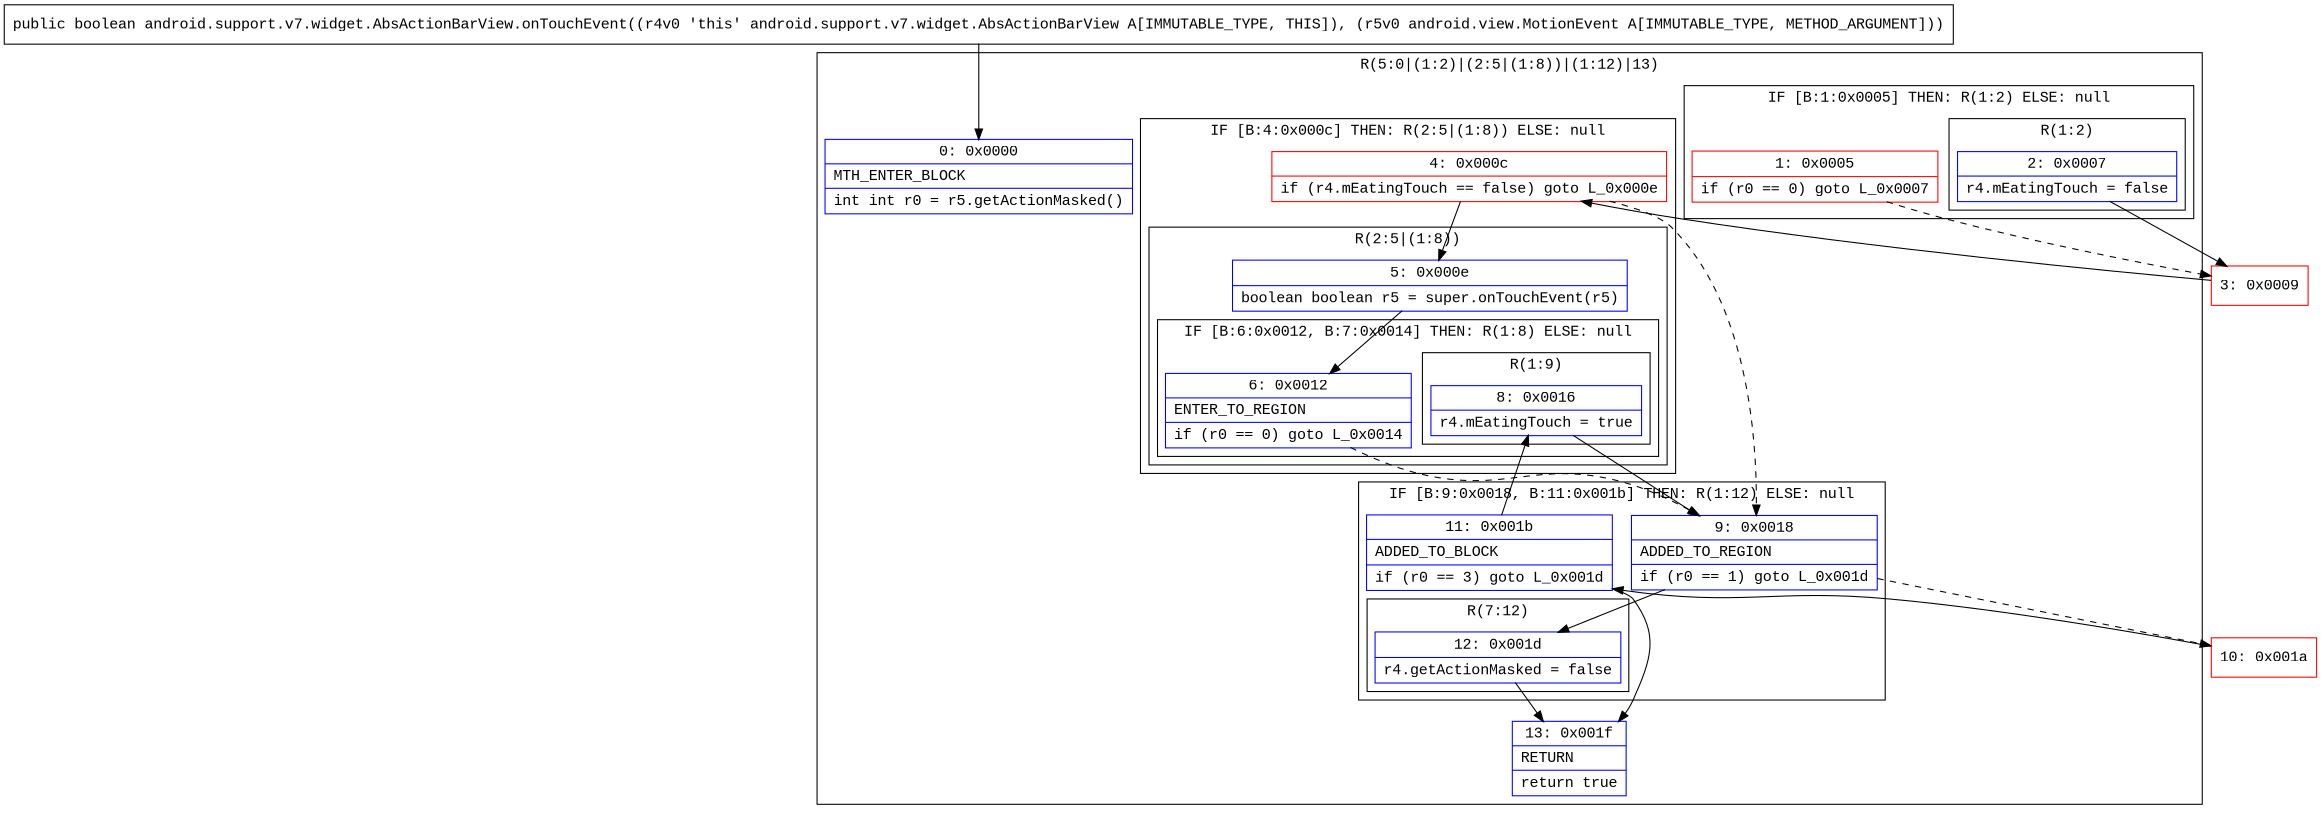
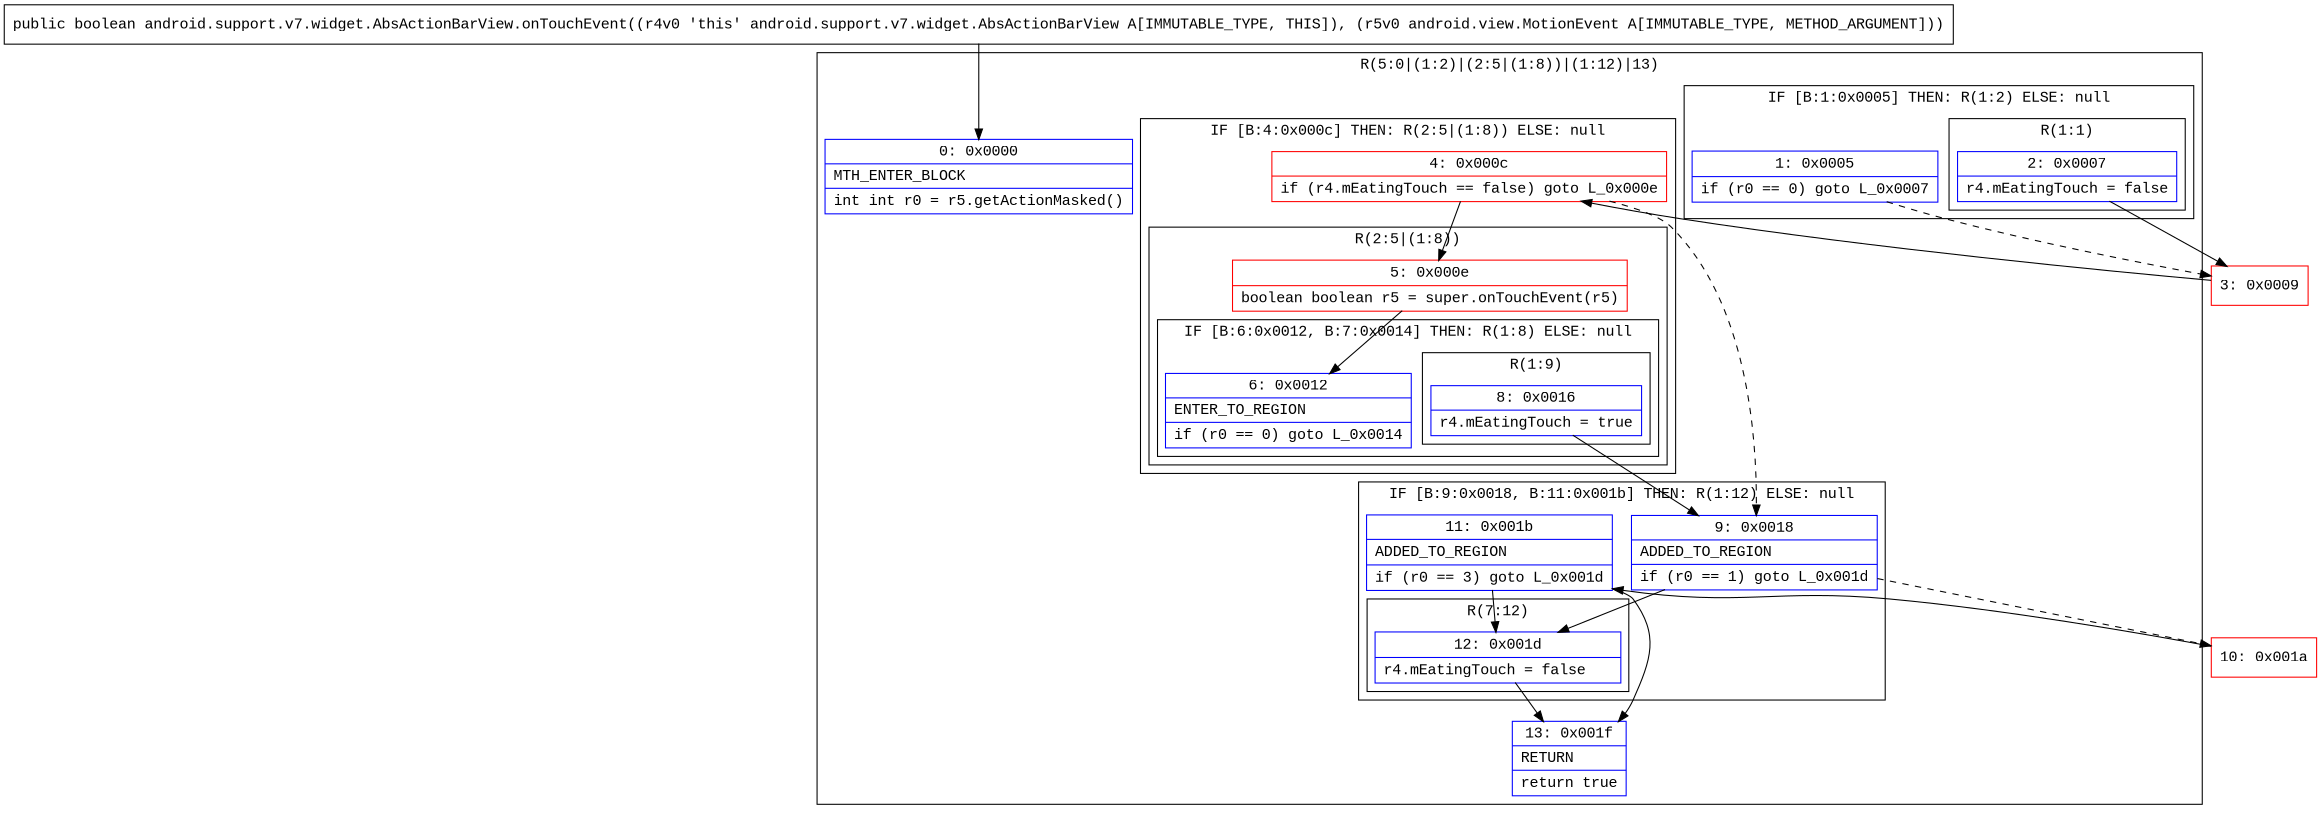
cluster "R(1:2)": label "R(1:2)" -> "R(1:1)"
node "1: 0x0005": color red -> blue
node "5: 0x000e": color blue -> red
edge "6: 0x0012" -> "9: 0x0018": removed
edge "11: 0x001b" -> "8: 0x0016": now "11: 0x001b" -> "12: 0x001d"
node "11: 0x001b": text "ADDED_TO_BLOCK" -> "ADDED_TO_REGION"
node "12: 0x001d": text "r4.getActionMasked = false" -> "r4.mEatingTouch = false"
